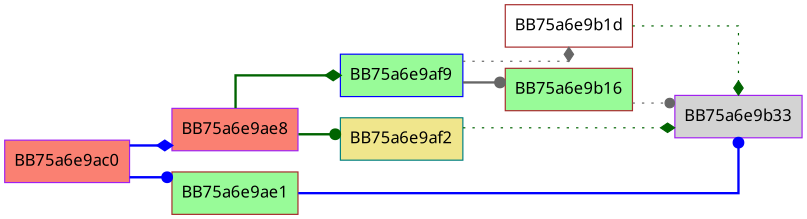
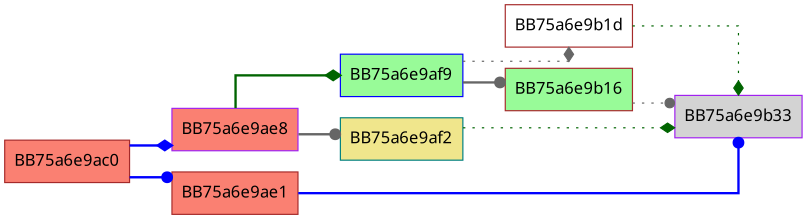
edge "BB75a6e9ae8" -> "BB75a6e9af2": color darkgreen -> gray40
node "BB75a6e9ac0": color purple -> brown
node "BB75a6e9ae1": fillcolor palegreen -> salmon
